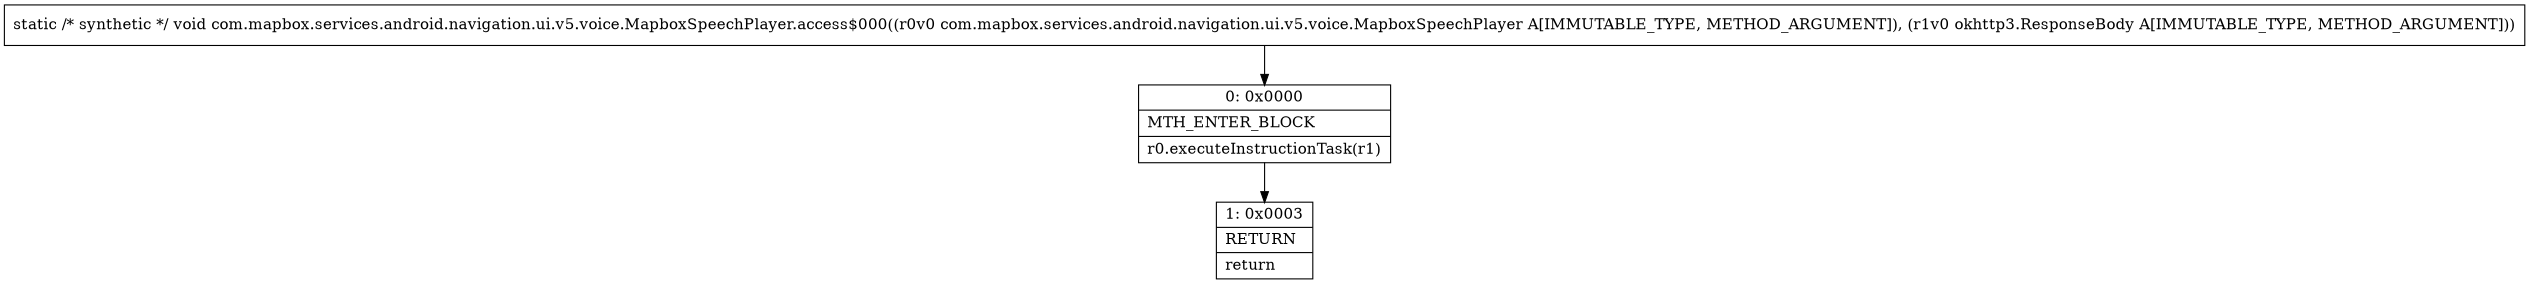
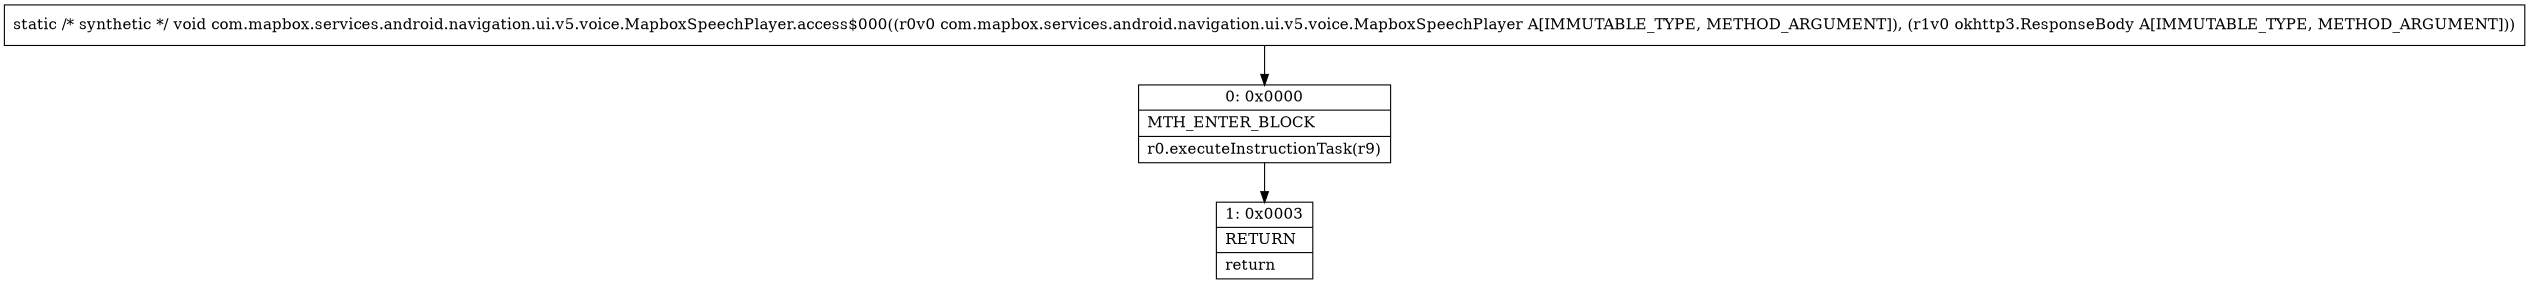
node "0: 0x0000": text "r0.executeInstructionTask(r1)" -> "r0.executeInstructionTask(r9)"
